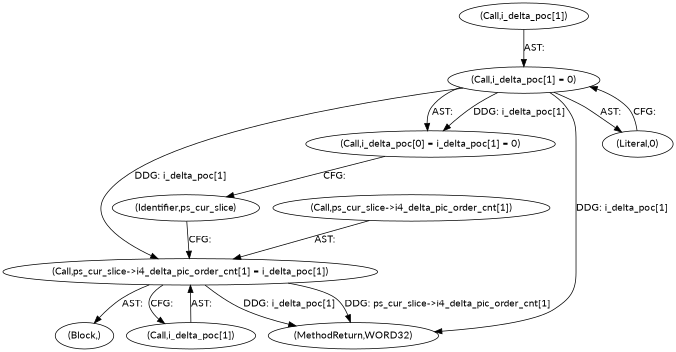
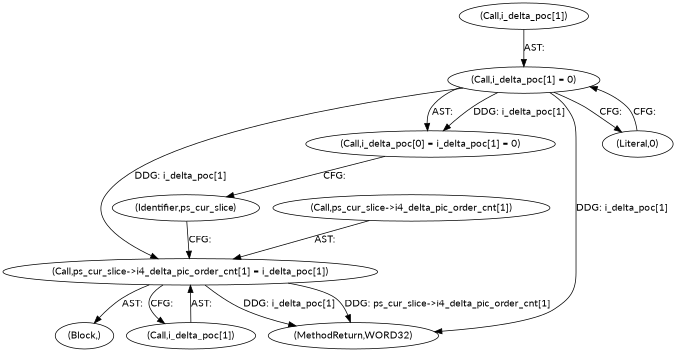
edge "(Call,i_delta_poc[1] = 0)" -> "(Literal,0)": label "AST: " -> "CFG: "
